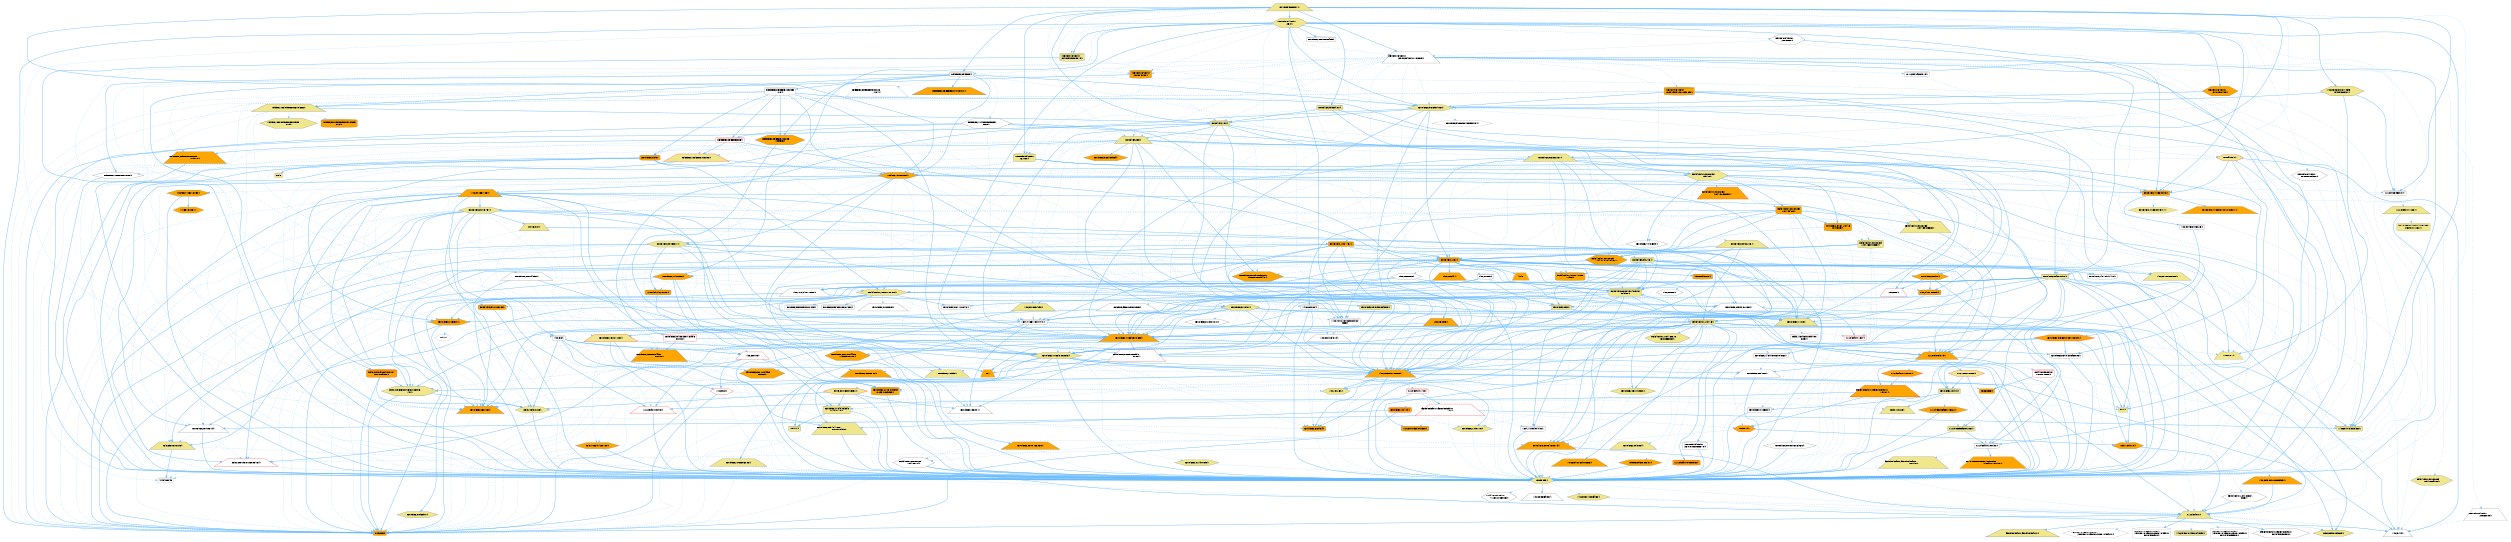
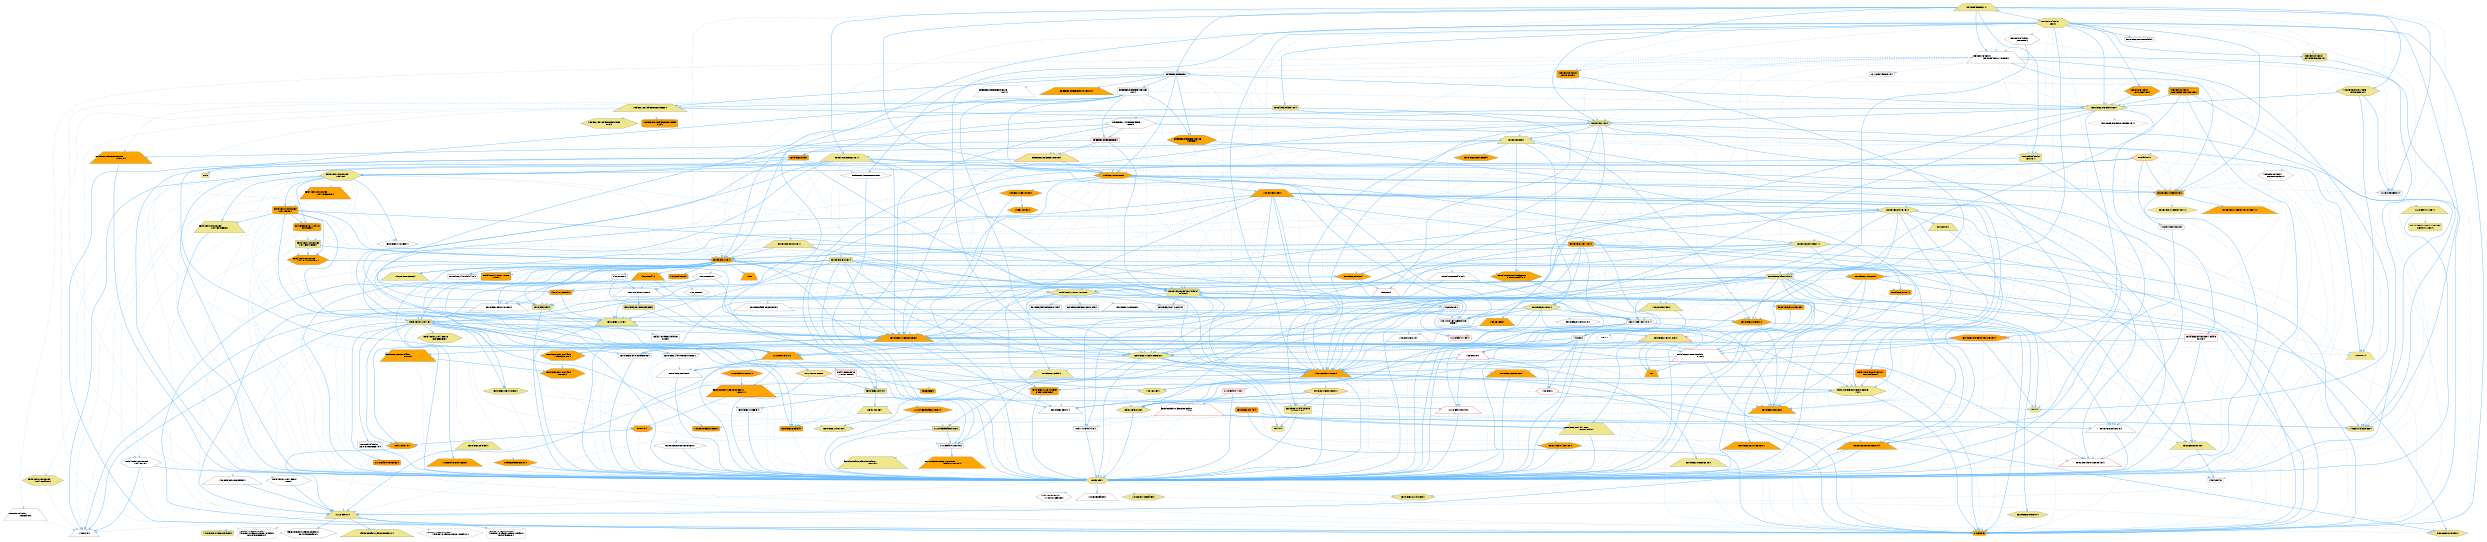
node "NumericLimits/IsArray.h": label "NumericLimits/IsArray.h" -> "Templates/IsArray.h"
edge "Templates/IsArithmetic.h" -> "CoreTypes.h": reversed
node "Misc/DelayedAutoRegister.h": fillcolor orange -> white
